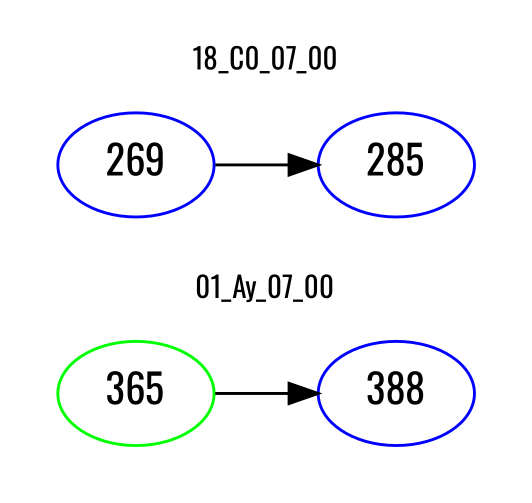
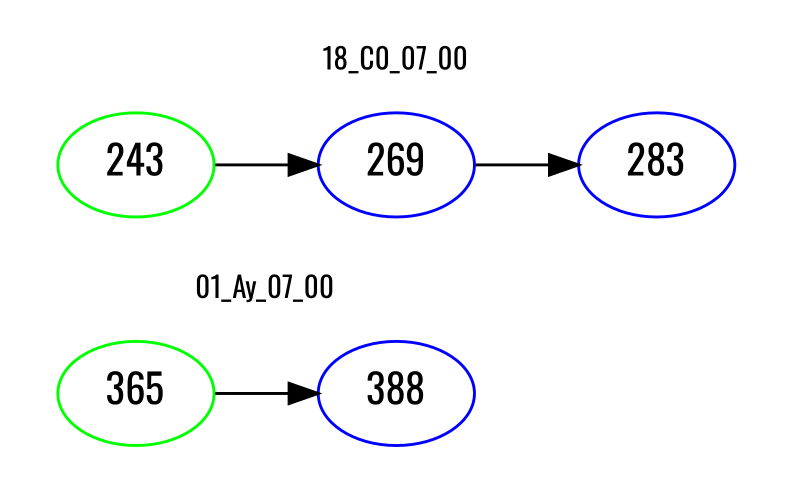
node "243": added
node "285": label "285" -> "283"
